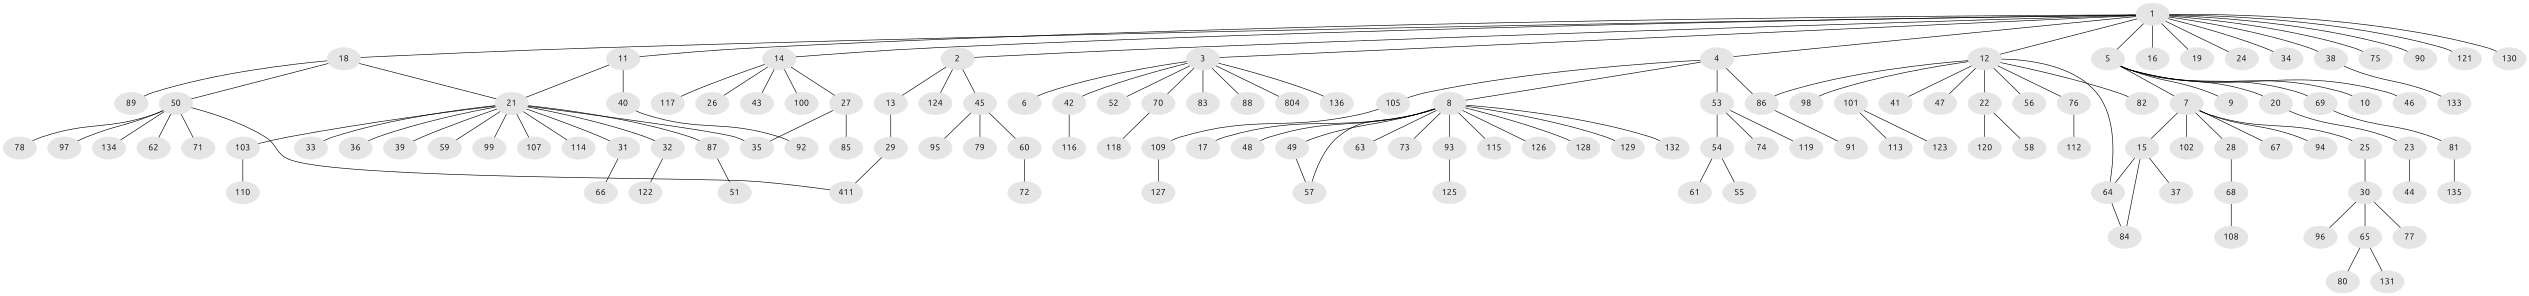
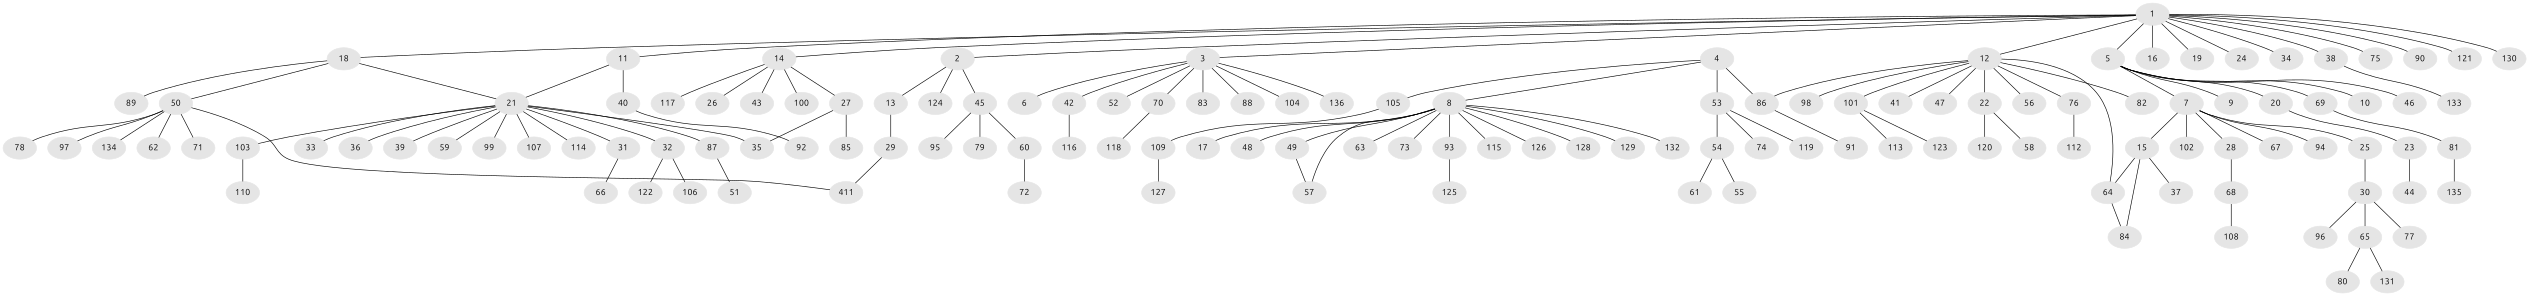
edge "1" -- "4": removed
edge "12" -- "101": added
node "804": label "804" -> "104"
node "106": added
